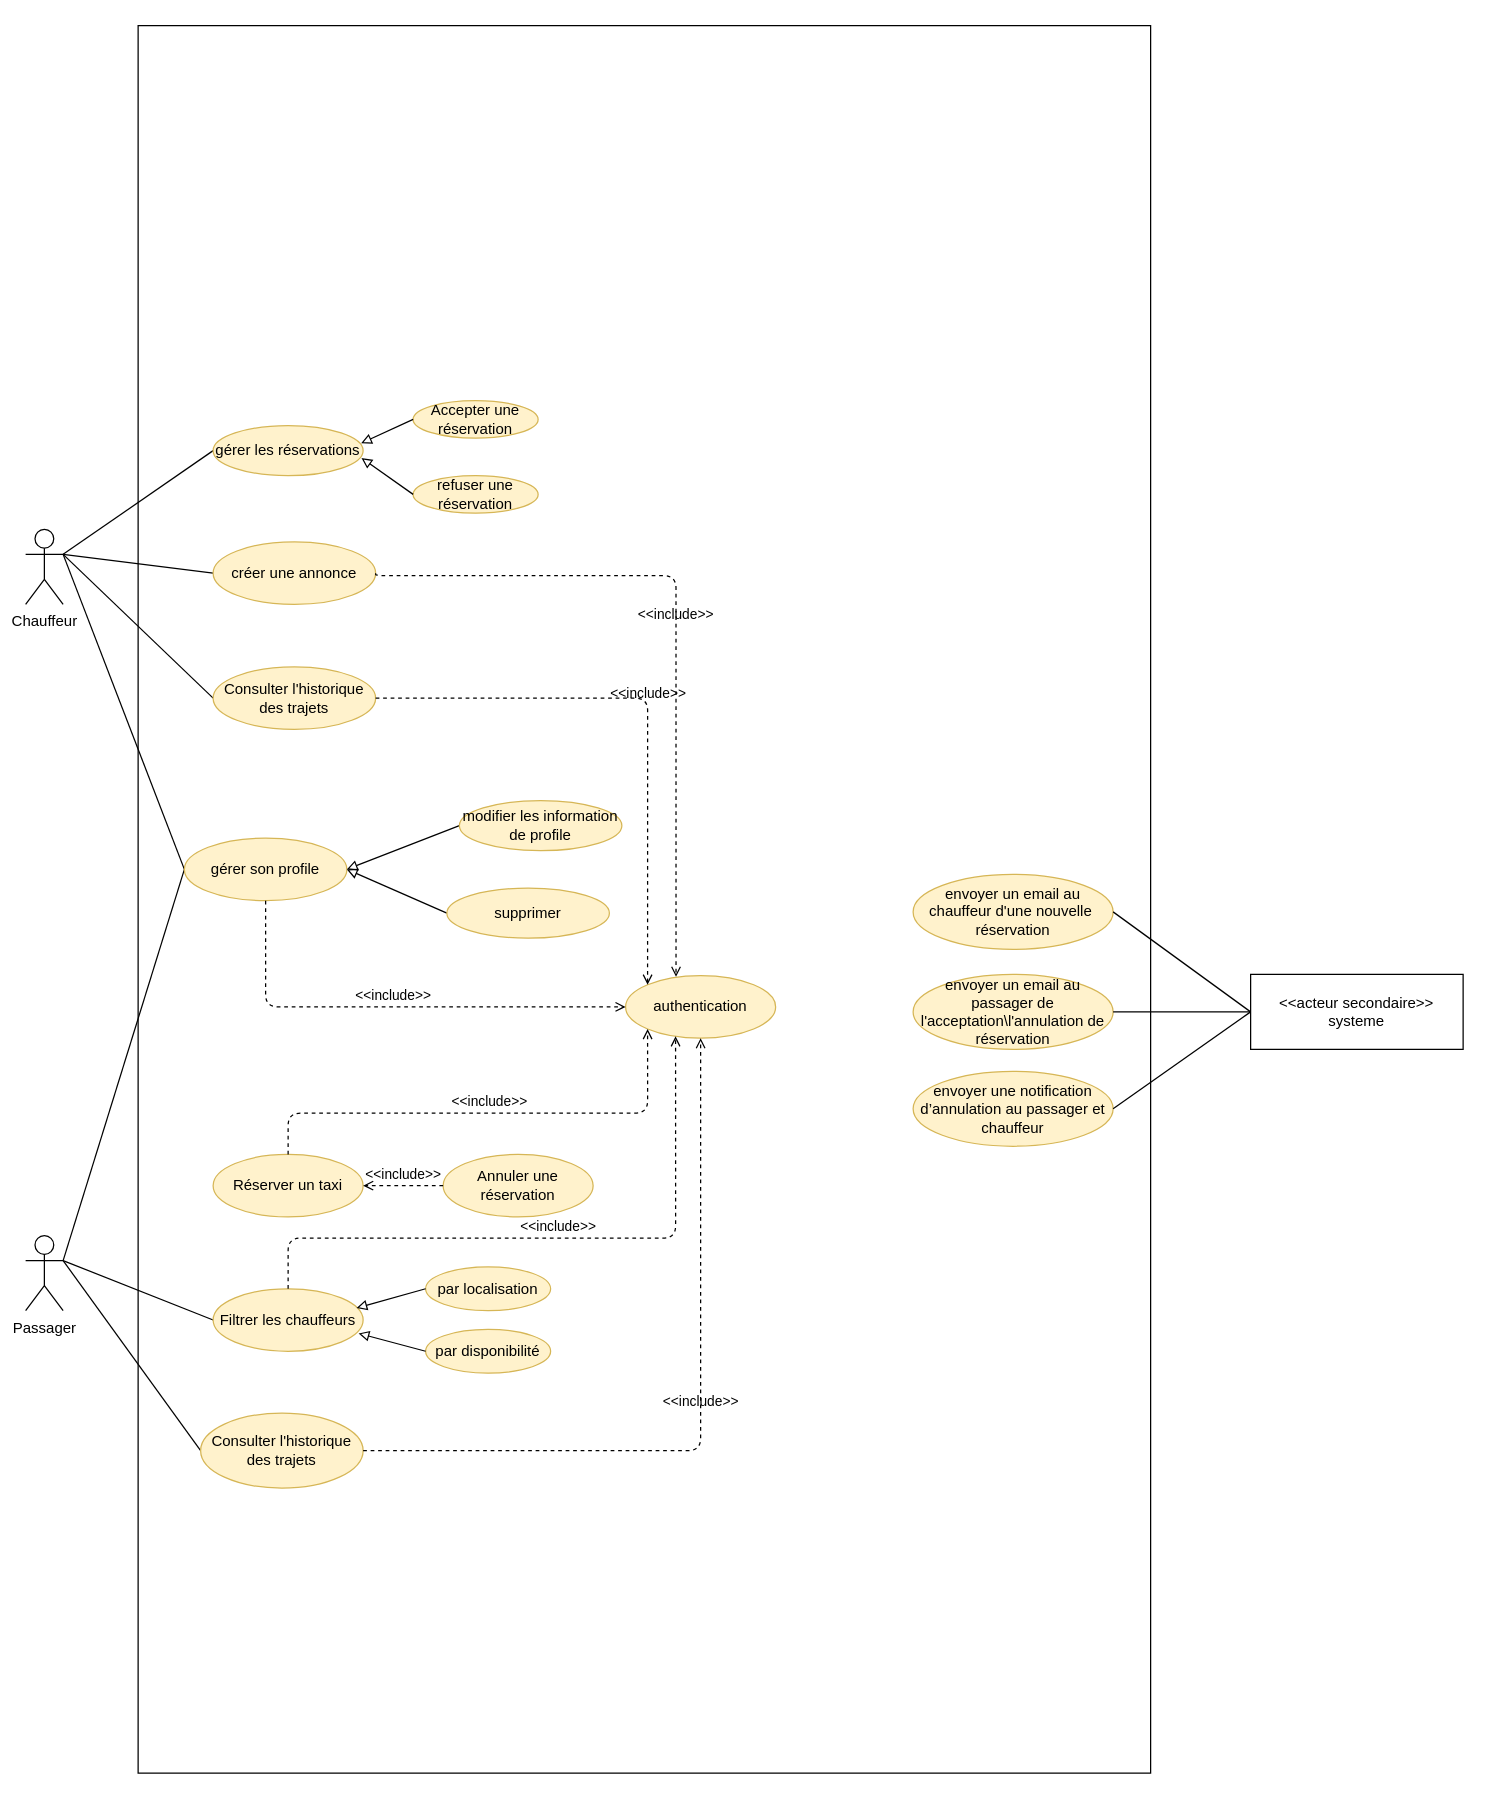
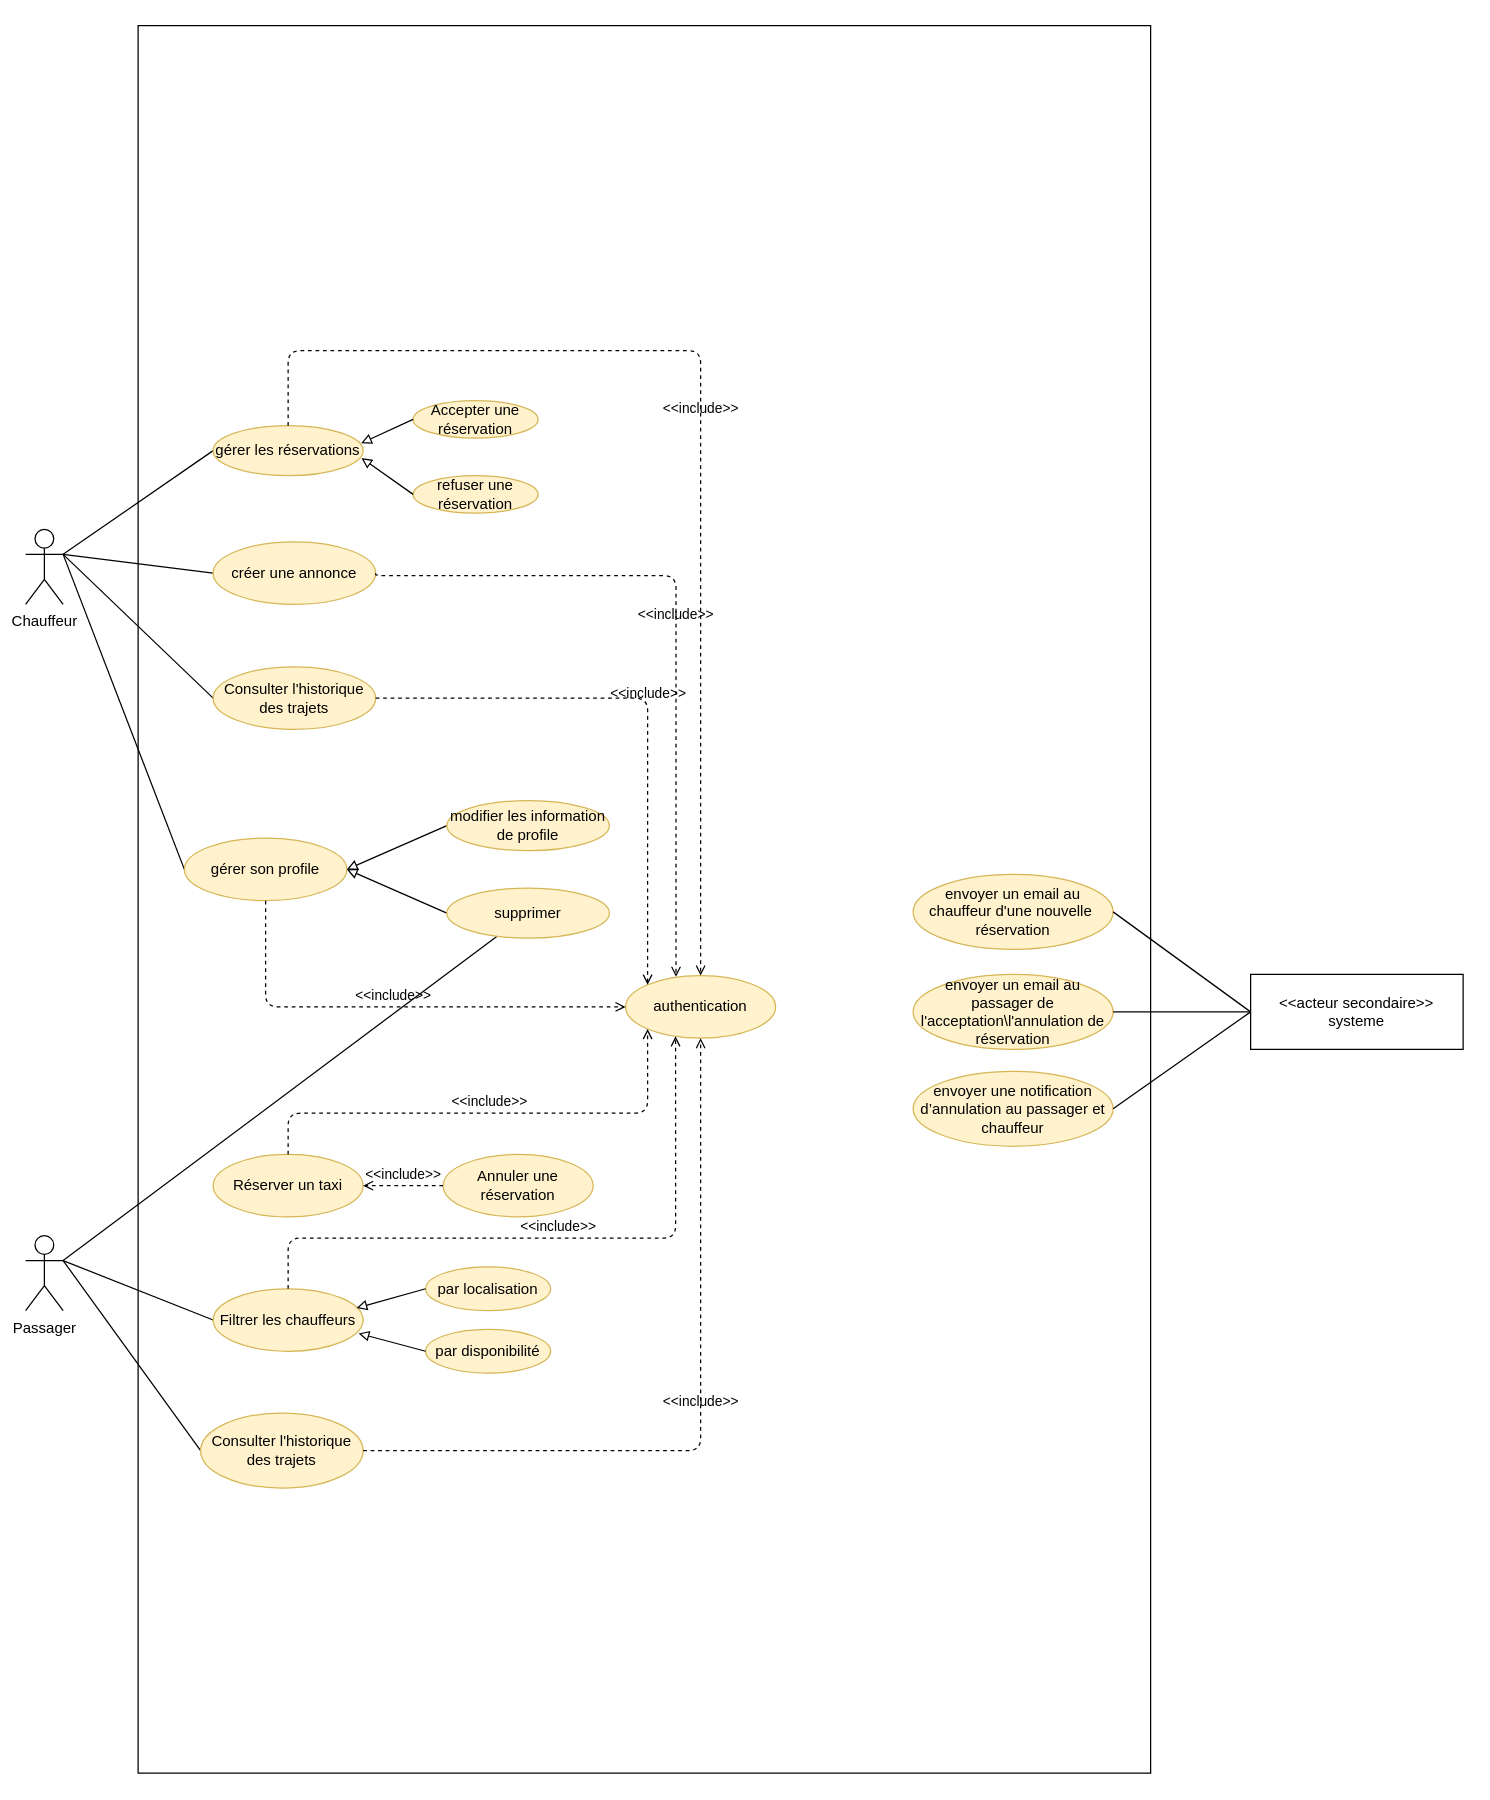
edge "gérer les réservations" -> "authentication": added, label "<<include>>"
node "modifier les information de profile": moved (541, 826) -> (528, 826)
edge "gérer son profile" -- "Passager": now "supprimer" -- "Passager"
